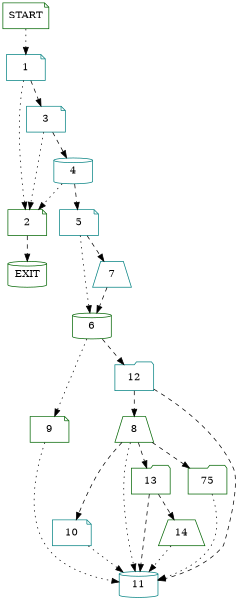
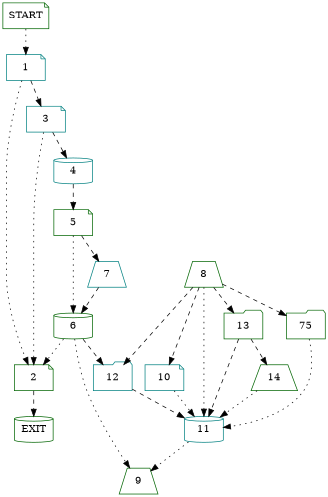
edge "4" -> "2": now "6" -> "2"
node "5": color teal -> darkgreen
edge "12" -> "8": reversed
node "9": shape note -> trapezium
edge "9" -> "11": reversed
